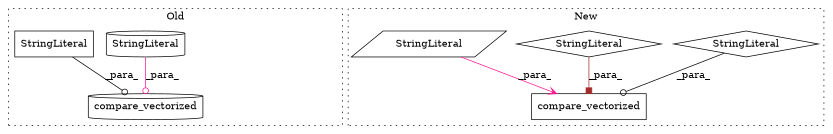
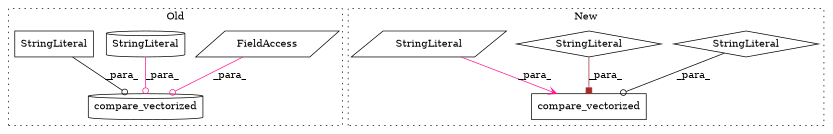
node "FieldAccess": added
